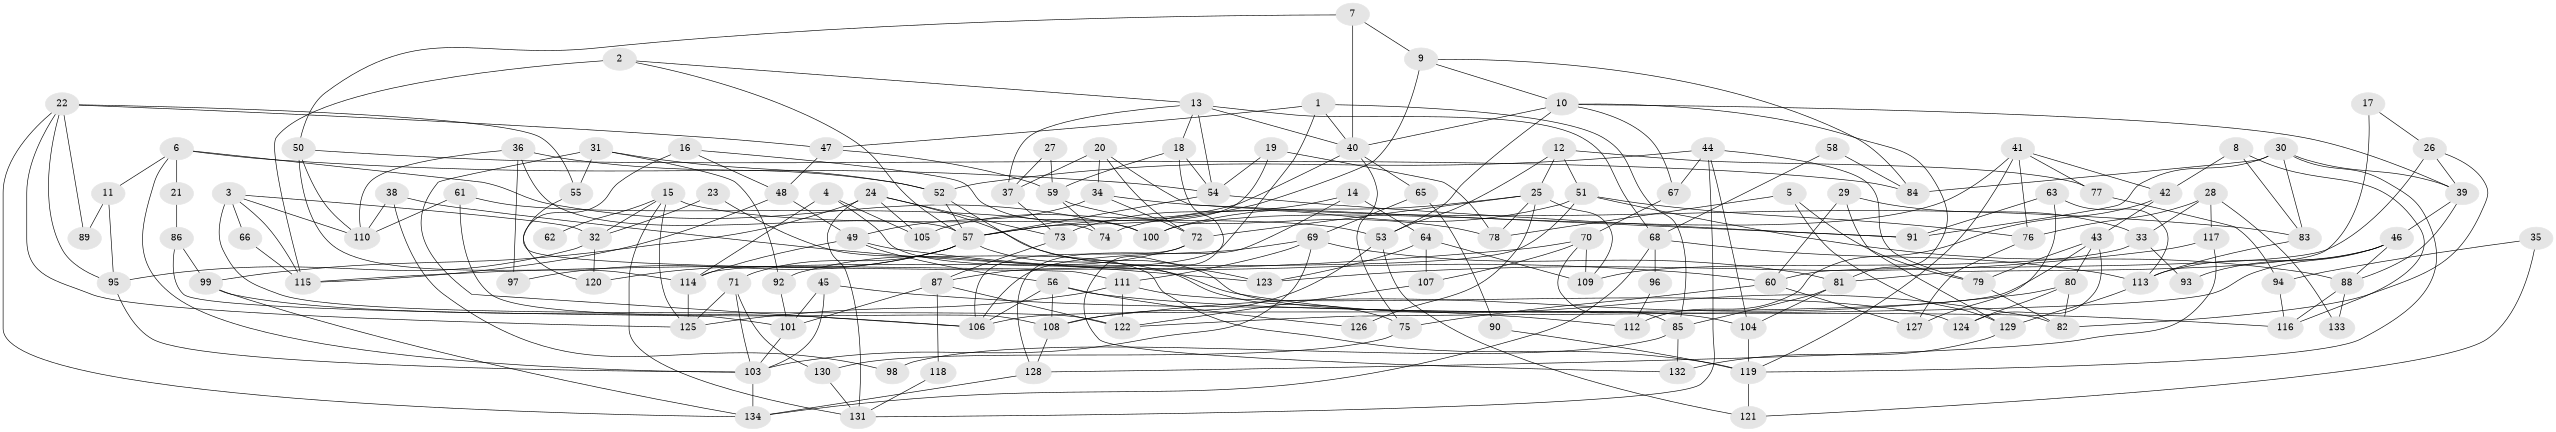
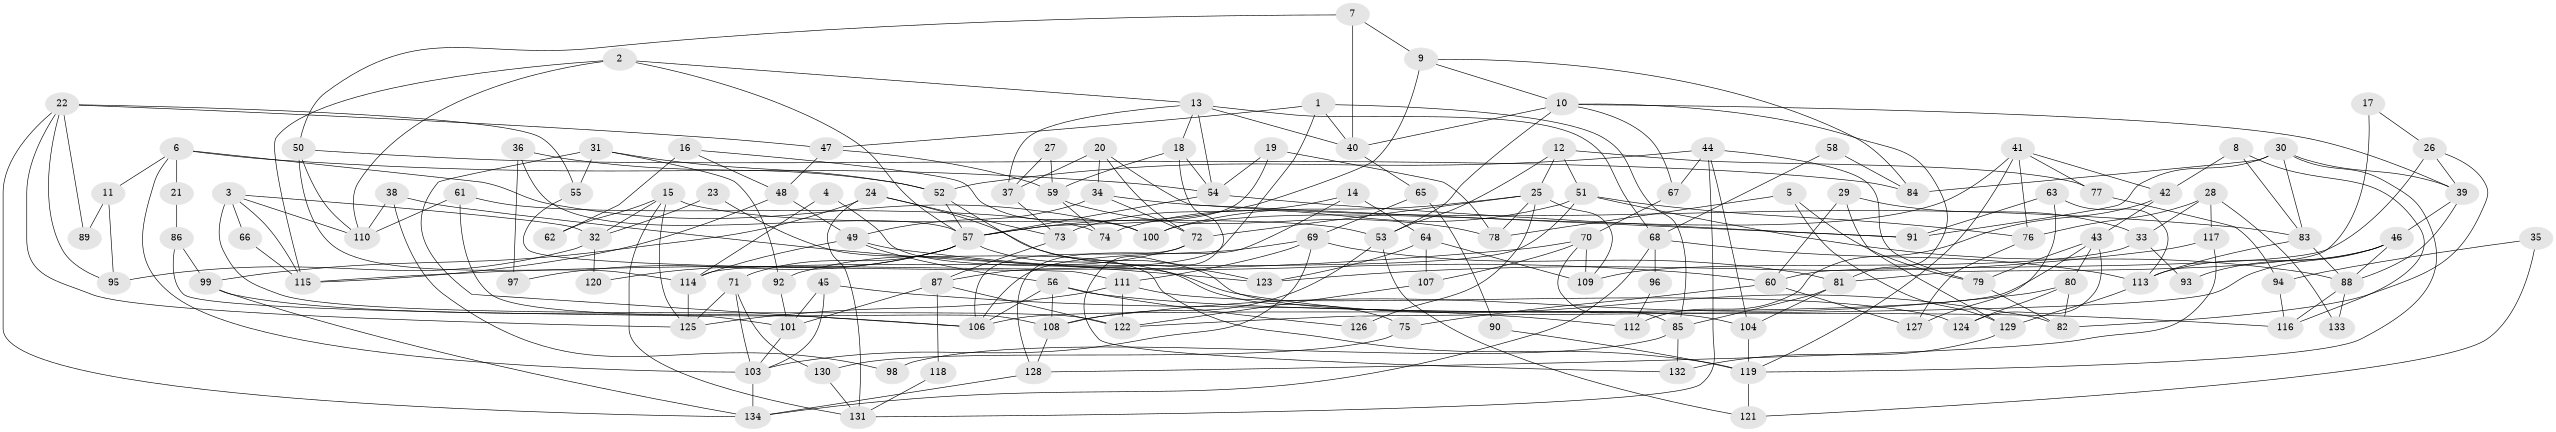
edge "36" -- "110": now "2" -- "110"
edge "16" -- "120": now "16" -- "62"
node "105": removed
edge "40" -- "75": removed
edge "83" -- "88": added
edge "95" -- "103": removed
